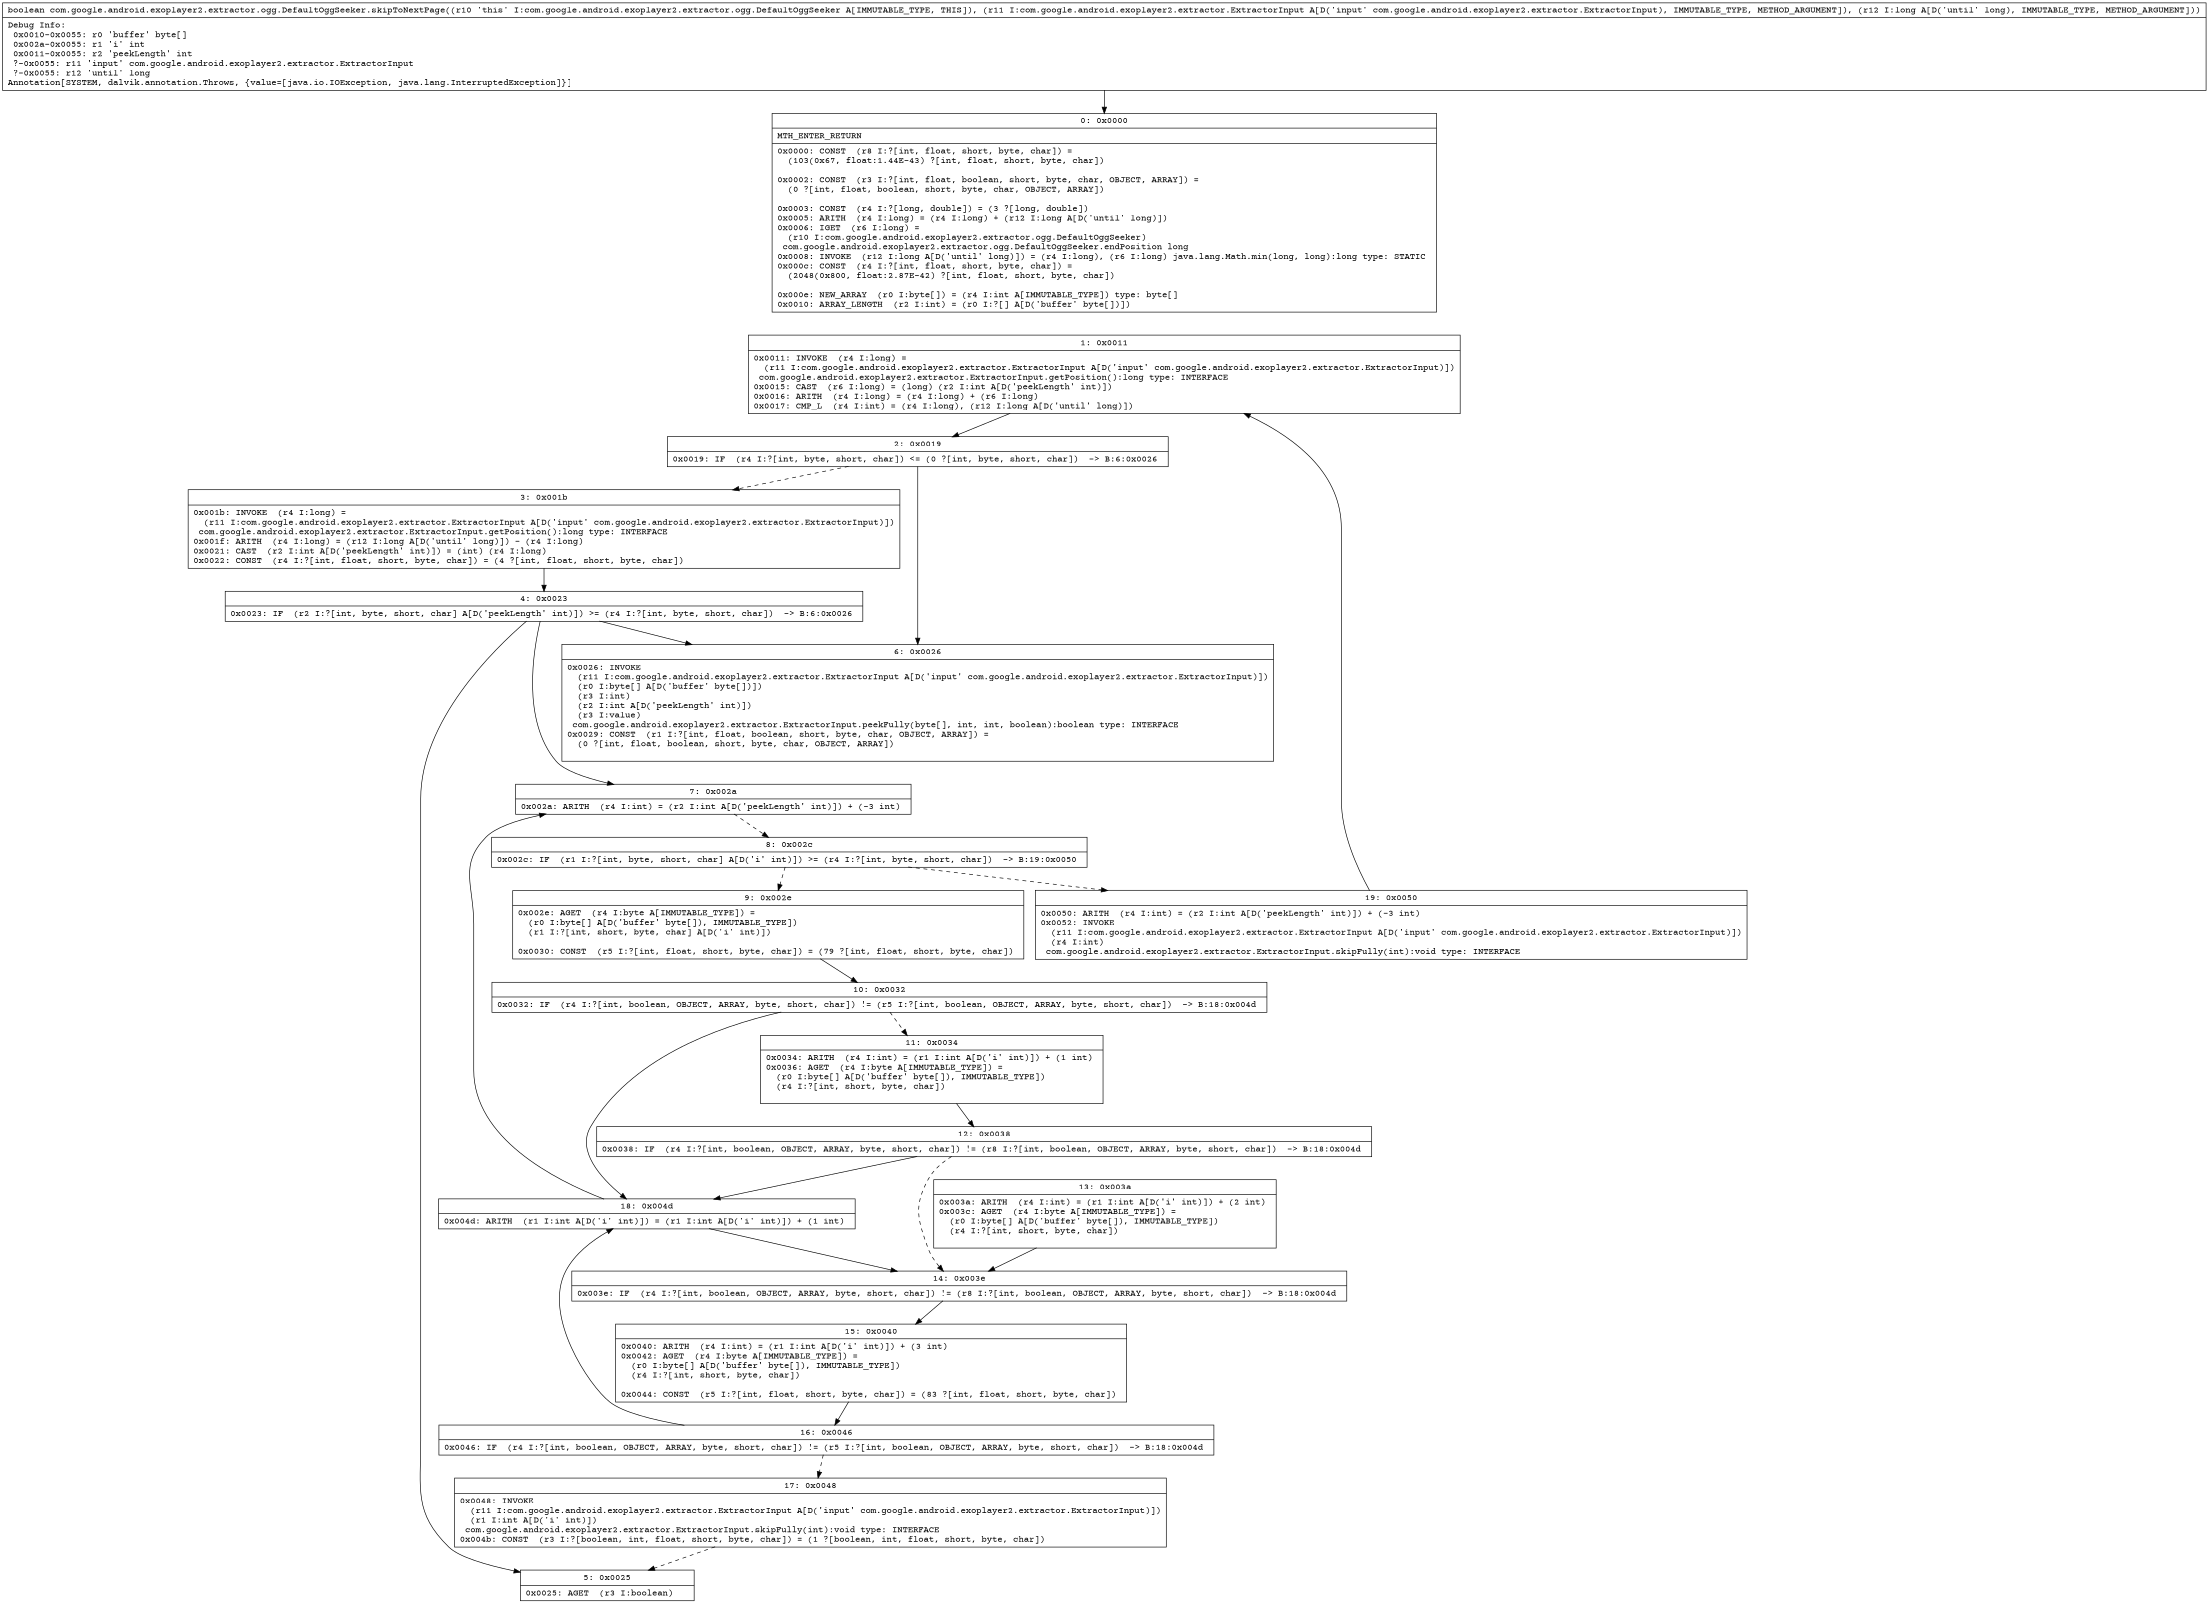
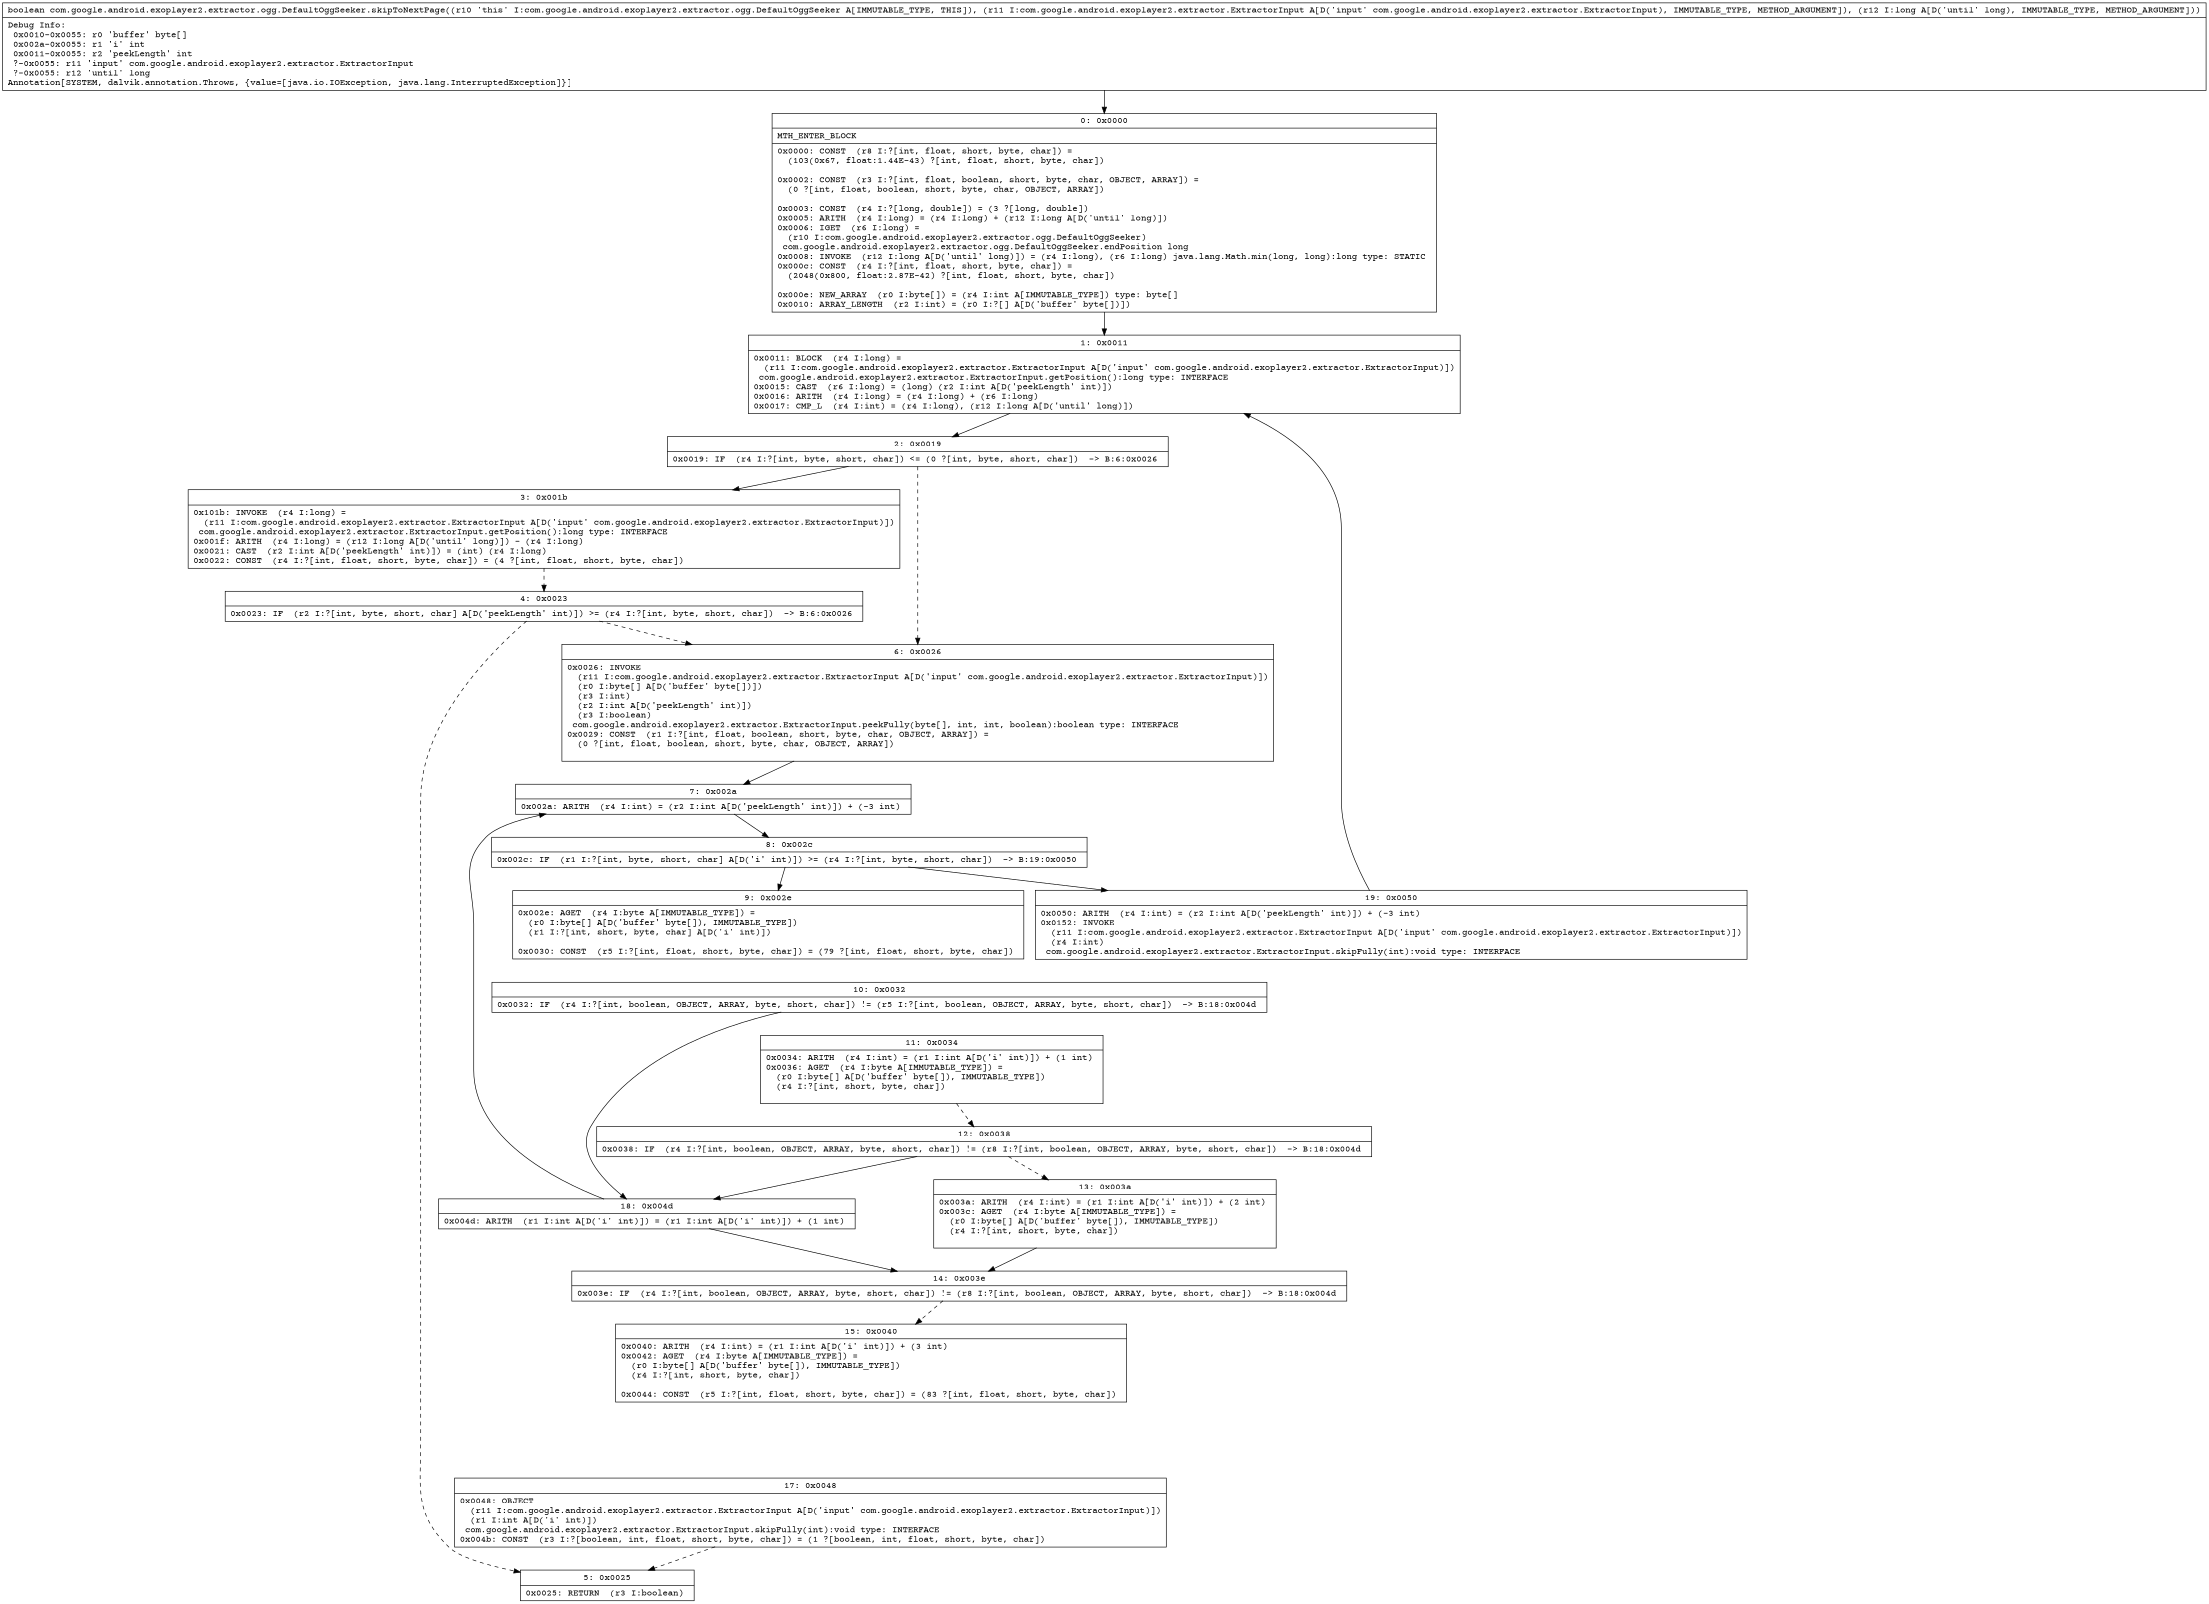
node "0: 0x0000": text "MTH_ENTER_RETURN" -> "MTH_ENTER_BLOCK"
edge "0: 0x0000" -> "1: 0x0011": added
node "1: 0x0011": text "0x0011: INVOKE  (r4 I:long) =" -> "0x0011: BLOCK  (r4 I:long) ="
edge "2: 0x0019" -> "3: 0x001b": style dashed -> solid
node "3: 0x001b": text "0x001b: INVOKE  (r4 I:long) =" -> "0x101b: INVOKE  (r4 I:long) ="
edge "2: 0x0019" -> "6: 0x0026": style solid -> dashed
edge "3: 0x001b" -> "4: 0x0023": style solid -> dashed
edge "4: 0x0023" -> "6: 0x0026": style solid -> dashed
node "6: 0x0026": text "(r3 I:value)" -> "(r3 I:boolean)"
edge "4: 0x0023" -> "7: 0x002a": now "6: 0x0026" -> "7: 0x002a"
edge "7: 0x002a" -> "8: 0x002c": style dashed -> solid
edge "8: 0x002c" -> "9: 0x002e": style dashed -> solid
edge "8: 0x002c" -> "19: 0x0050": style dashed -> solid
node "19: 0x0050": text "0x0052: INVOKE" -> "0x0152: INVOKE"
edge "9: 0x002e" -> "10: 0x0032": removed
edge "10: 0x0032" -> "11: 0x0034": removed
edge "4: 0x0023" -> "5: 0x0025": style solid -> dashed
edge "11: 0x0034" -> "12: 0x0038": style solid -> dashed
edge "12: 0x0038" -> "14: 0x003e": now "12: 0x0038" -> "13: 0x003a"
edge "14: 0x003e" -> "15: 0x0040": style solid -> dashed
node "16: 0x0046": removed
node "17: 0x0048": text "0x0048: INVOKE" -> "0x0048: OBJECT"
node "5: 0x0025": text "0x0025: AGET  (r3 I:boolean)" -> "0x0025: RETURN  (r3 I:boolean)"
